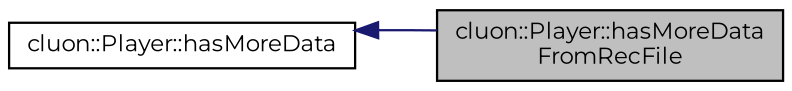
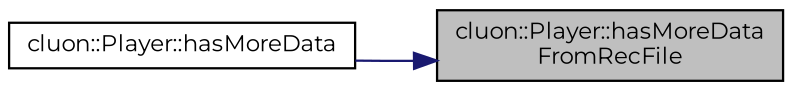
edge "cluon::Player::hasMoreData FromRecFile" -> "cluon::Player::hasMoreData": reversed
